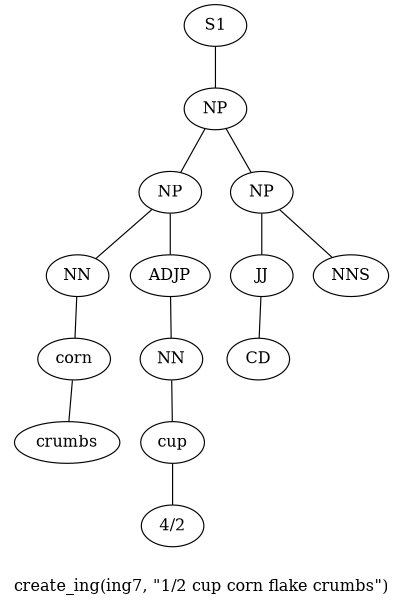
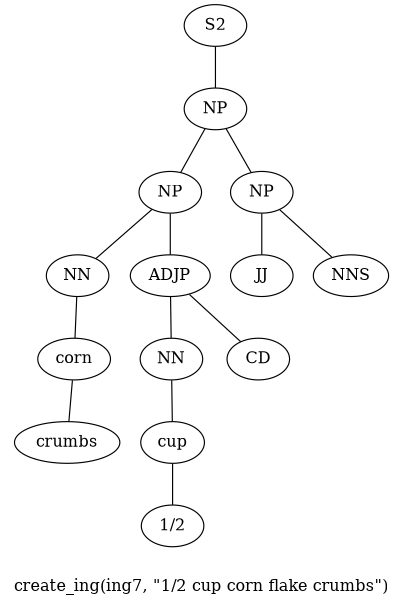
node "S1": label "S1" -> "S2"
edge "JJ" -- "CD": now "ADJP" -- "CD"
node "4/2": label "4/2" -> "1/2"
